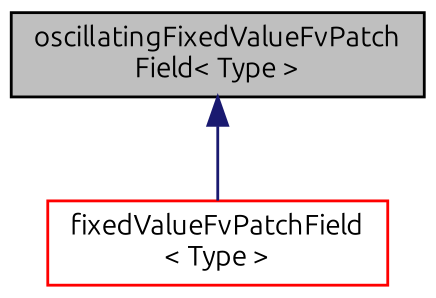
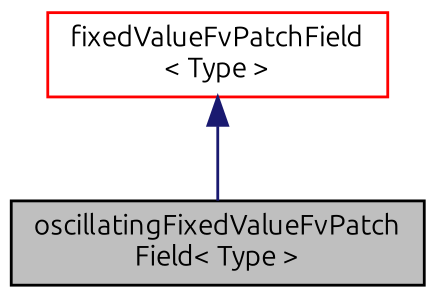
edge "fixedValueFvPatchField < Type >" -> "oscillatingFixedValueFvPatch Field< Type >": reversed
